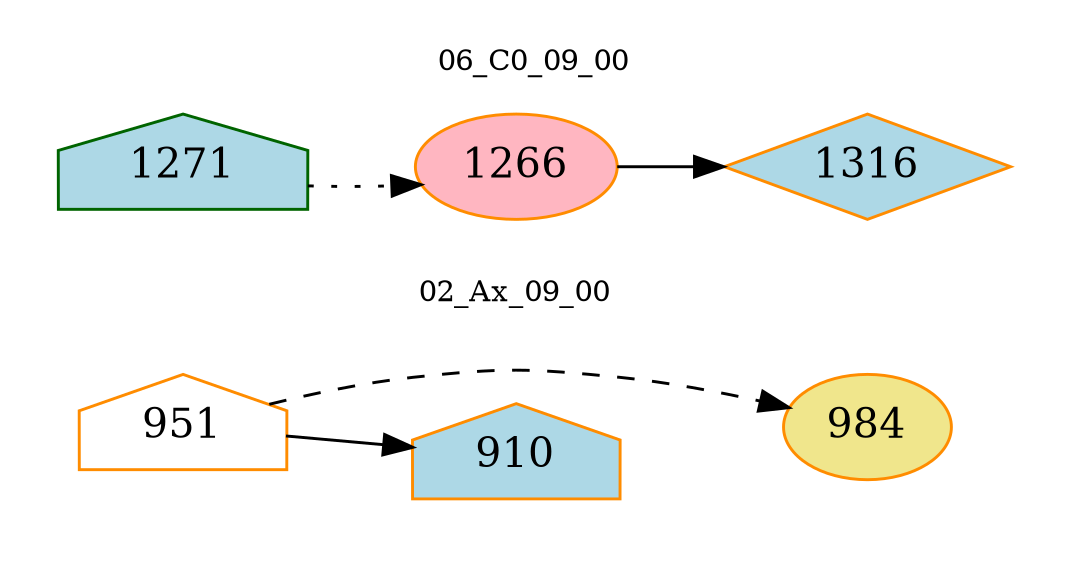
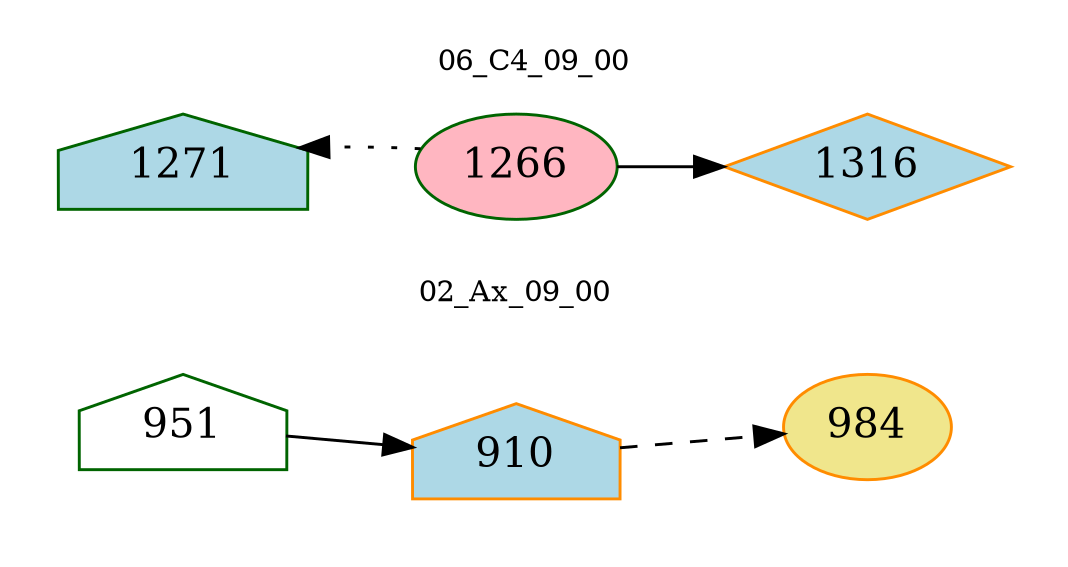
cluster "06_C0_09_00": label "06_C0_09_00" -> "06_C4_09_00"
node "1266": color darkorange -> darkgreen
edge "1271" -> "1266": reversed
edge "951" -> "984": now "910" -> "984"
node "951": color darkorange -> darkgreen
